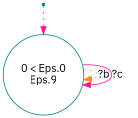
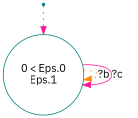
node "0 < Eps.0 Eps.9": label "0 < Eps.0 Eps.9" -> "0 < Eps.0 Eps.1"
